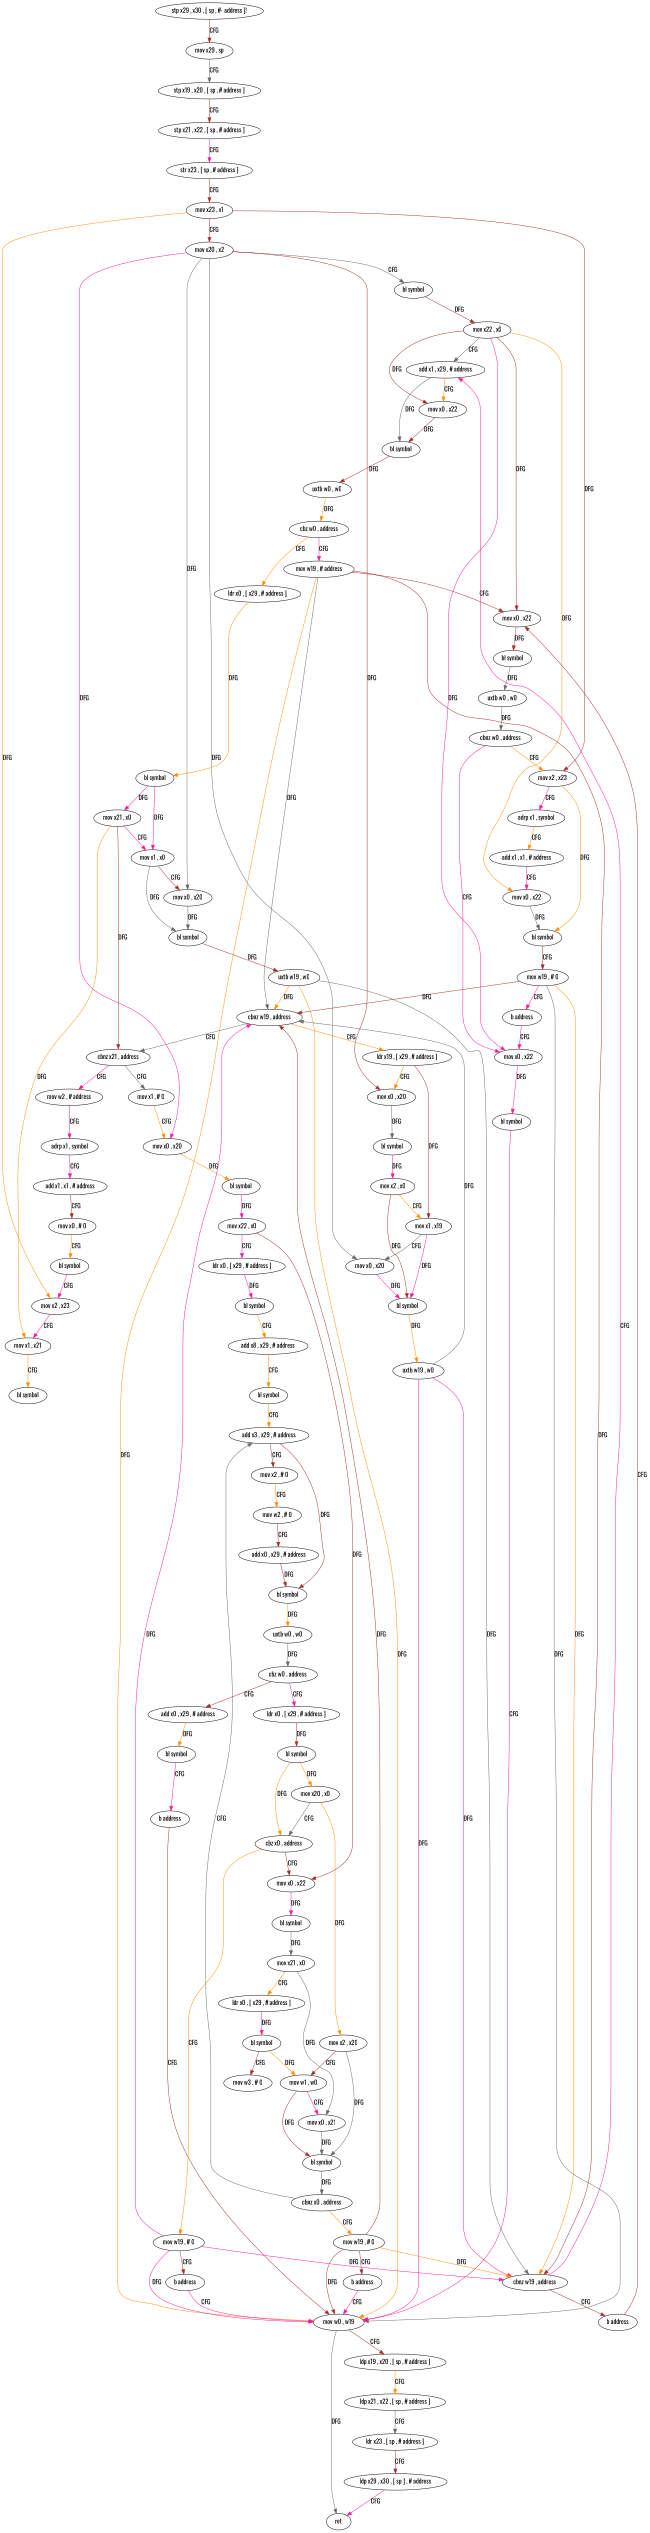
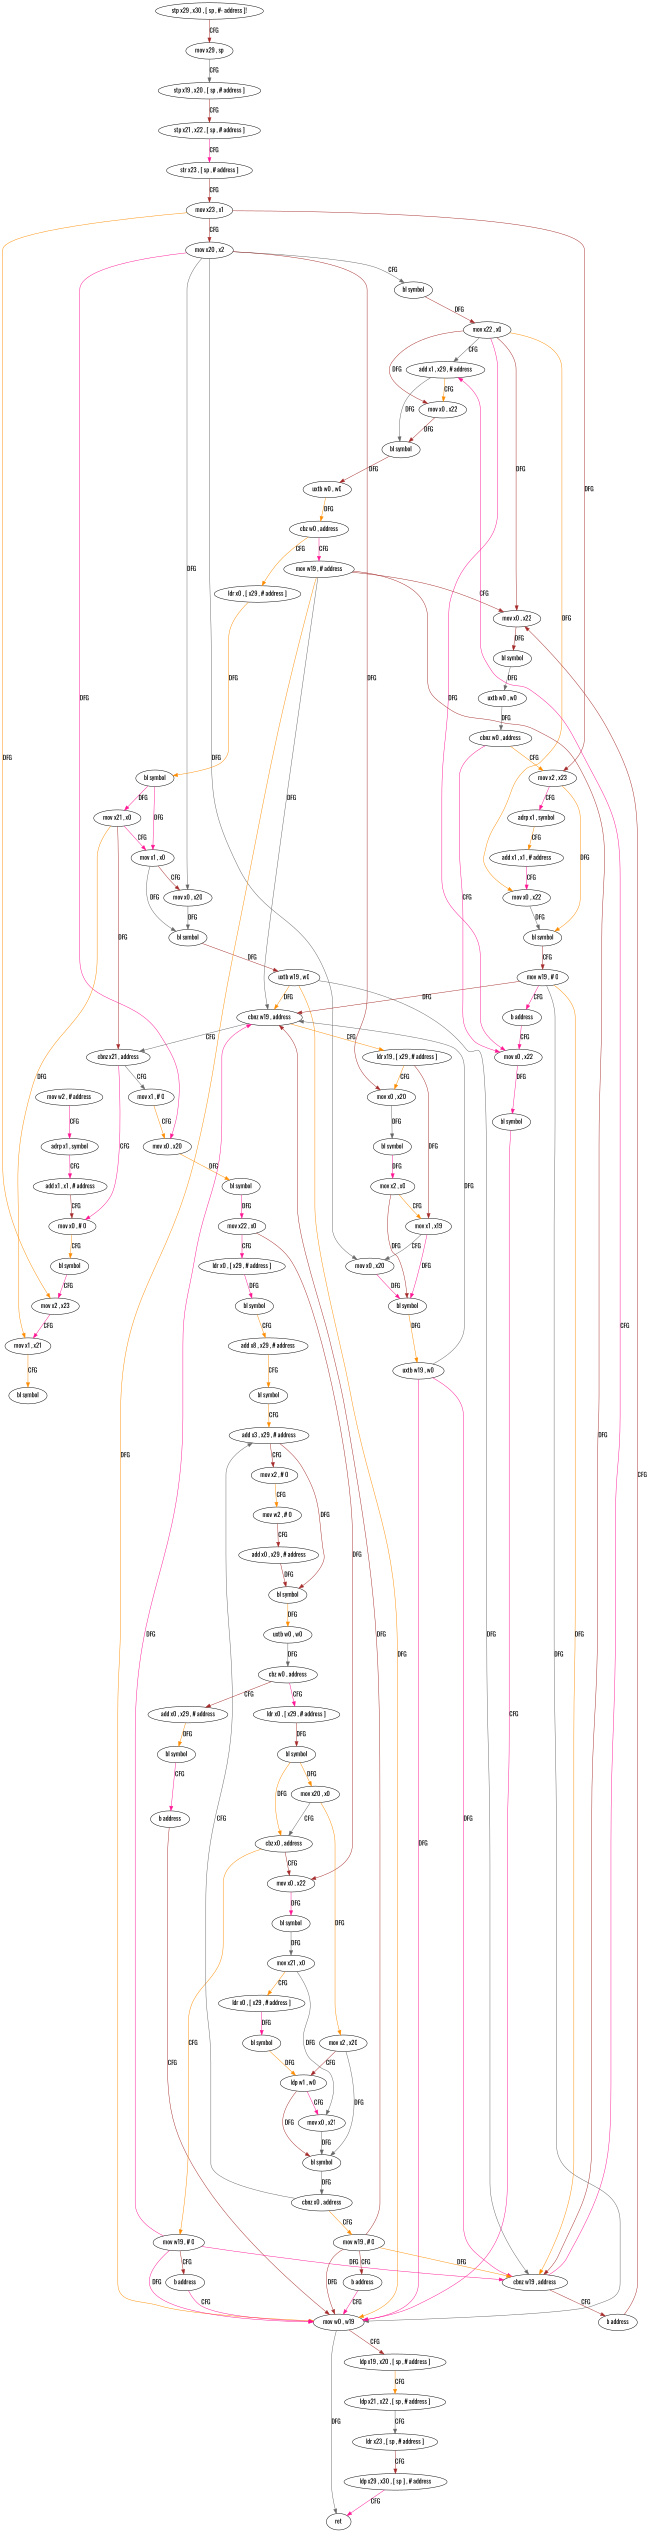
edge "cbnz x21 , address" -> "mov w2 , # address": now "cbnz x21 , address" -> "mov x0 , # 0"
node "mov w3 , # 0": removed
node "mov w1 , w0": label "mov w1 , w0" -> "ldp w1 , w0"
